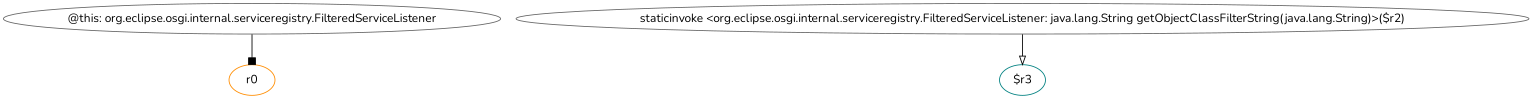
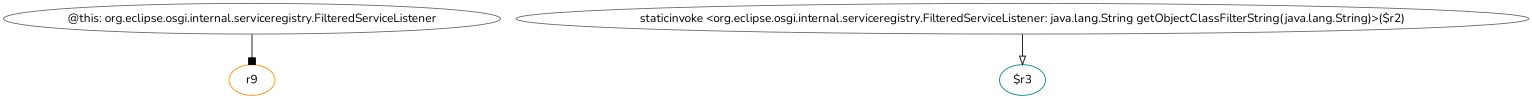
node "r0": label "r0" -> "r9"
